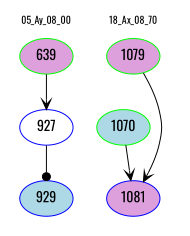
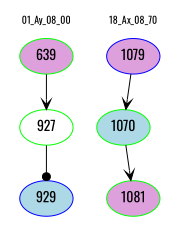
cluster "05_Ay_08_00": label "05_Ay_08_00" -> "01_Ay_08_00"
node "1079": color green -> blue
edge "1079" -> "1081": now "1079" -> "1070"
node "927": color blue -> green
node "1081": color blue -> green
